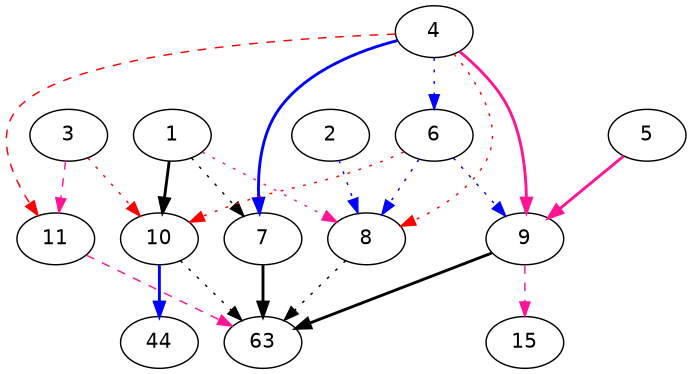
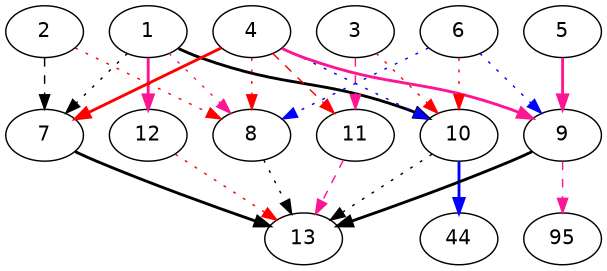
edge "2" -> "7": added
edge "4" -> "6": now "4" -> "10"
edge "4" -> "7": color blue -> red
node "12": added
edge "2" -> "8": color blue -> red
node "63": label "63" -> "13"
node "15": label "15" -> "95"
